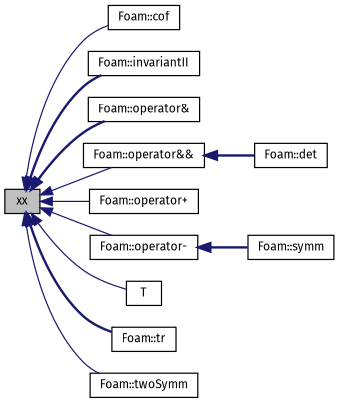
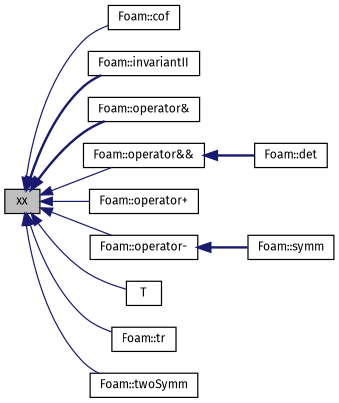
edge "Foam::tr" -> "xx": style bold -> solid
